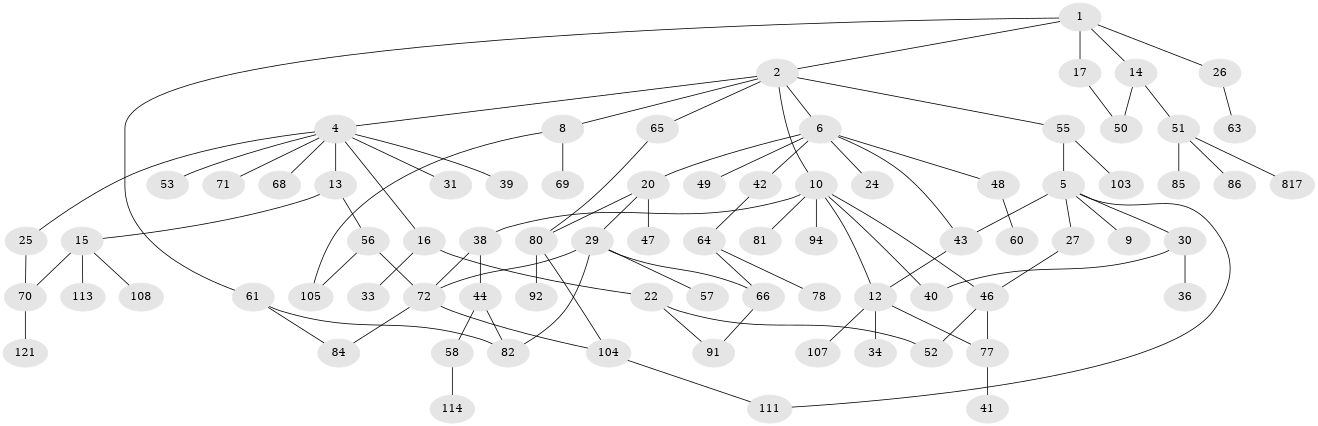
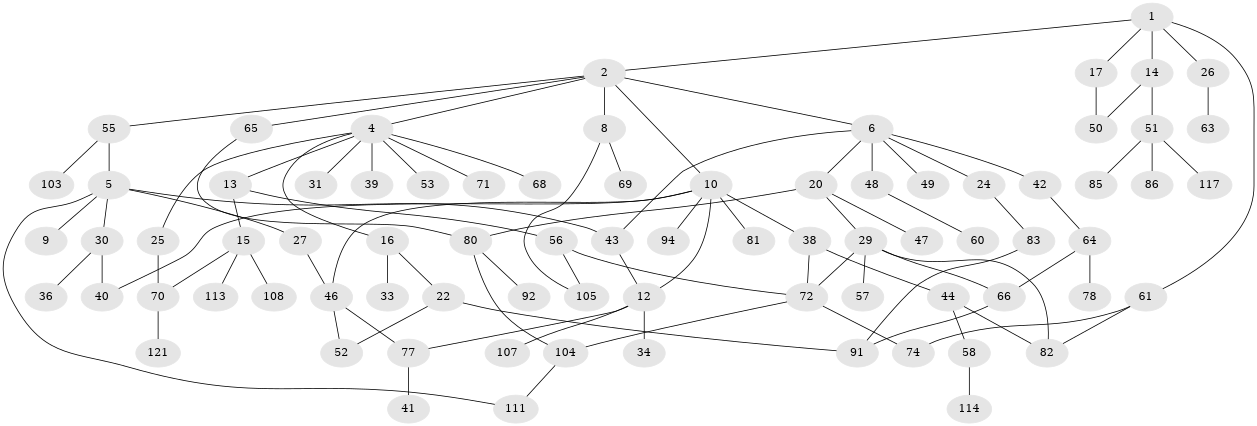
node "817": label "817" -> "117"
node "83": added
node "84": label "84" -> "74"
